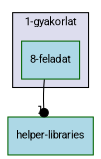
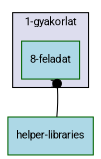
edge "8-feladat" -> "helper-libraries": reversed
